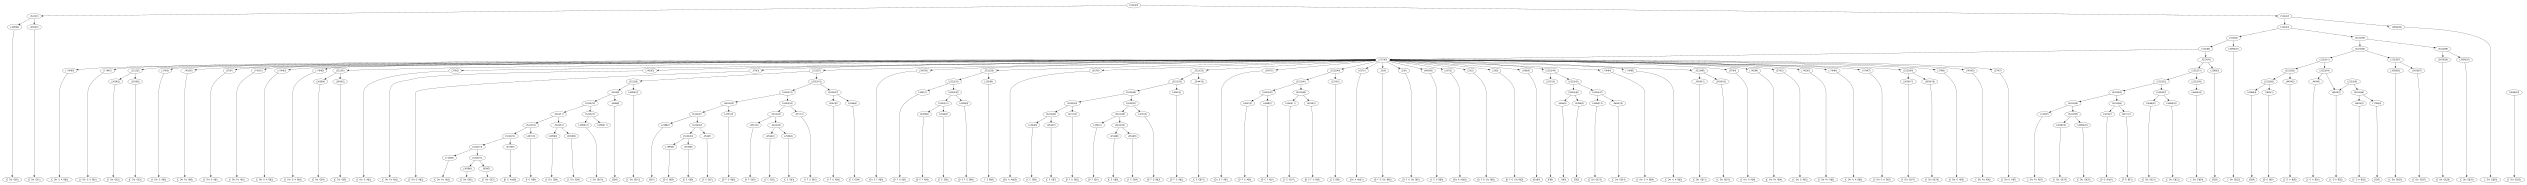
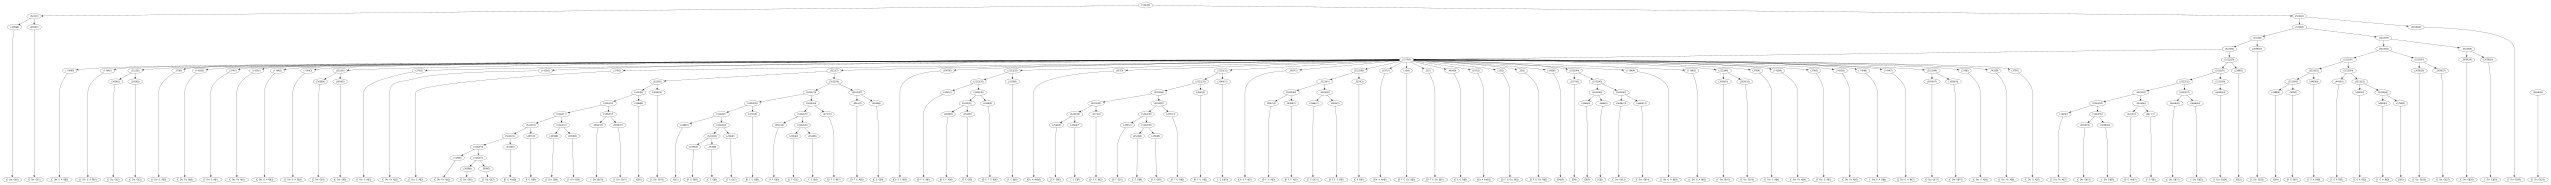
edge "L5222(64)" -> "L4459(2)": now "L5222(64)" -> "L5222(65)"
node "[C  Dis  G](11)": added
